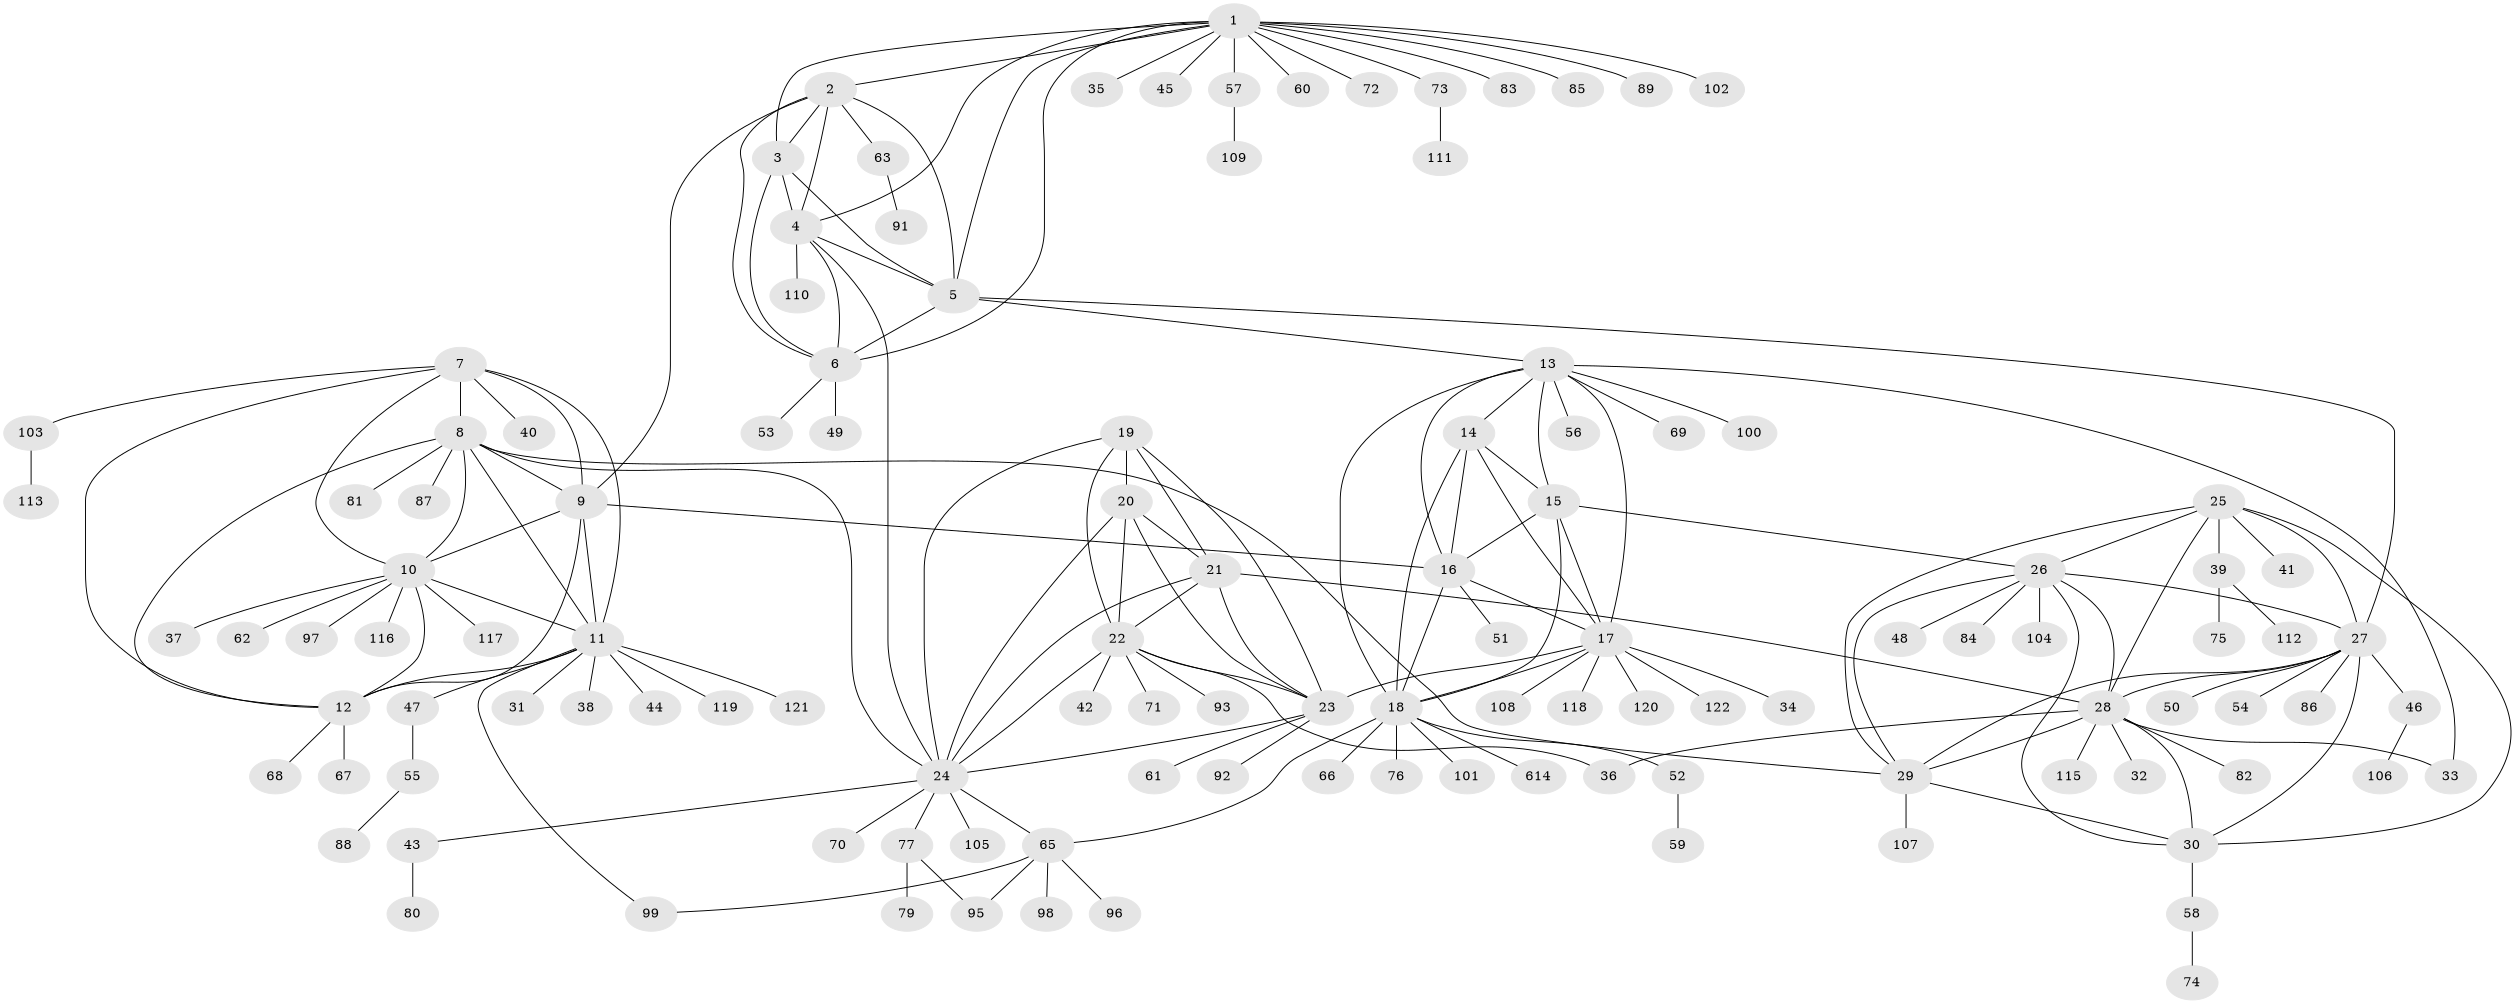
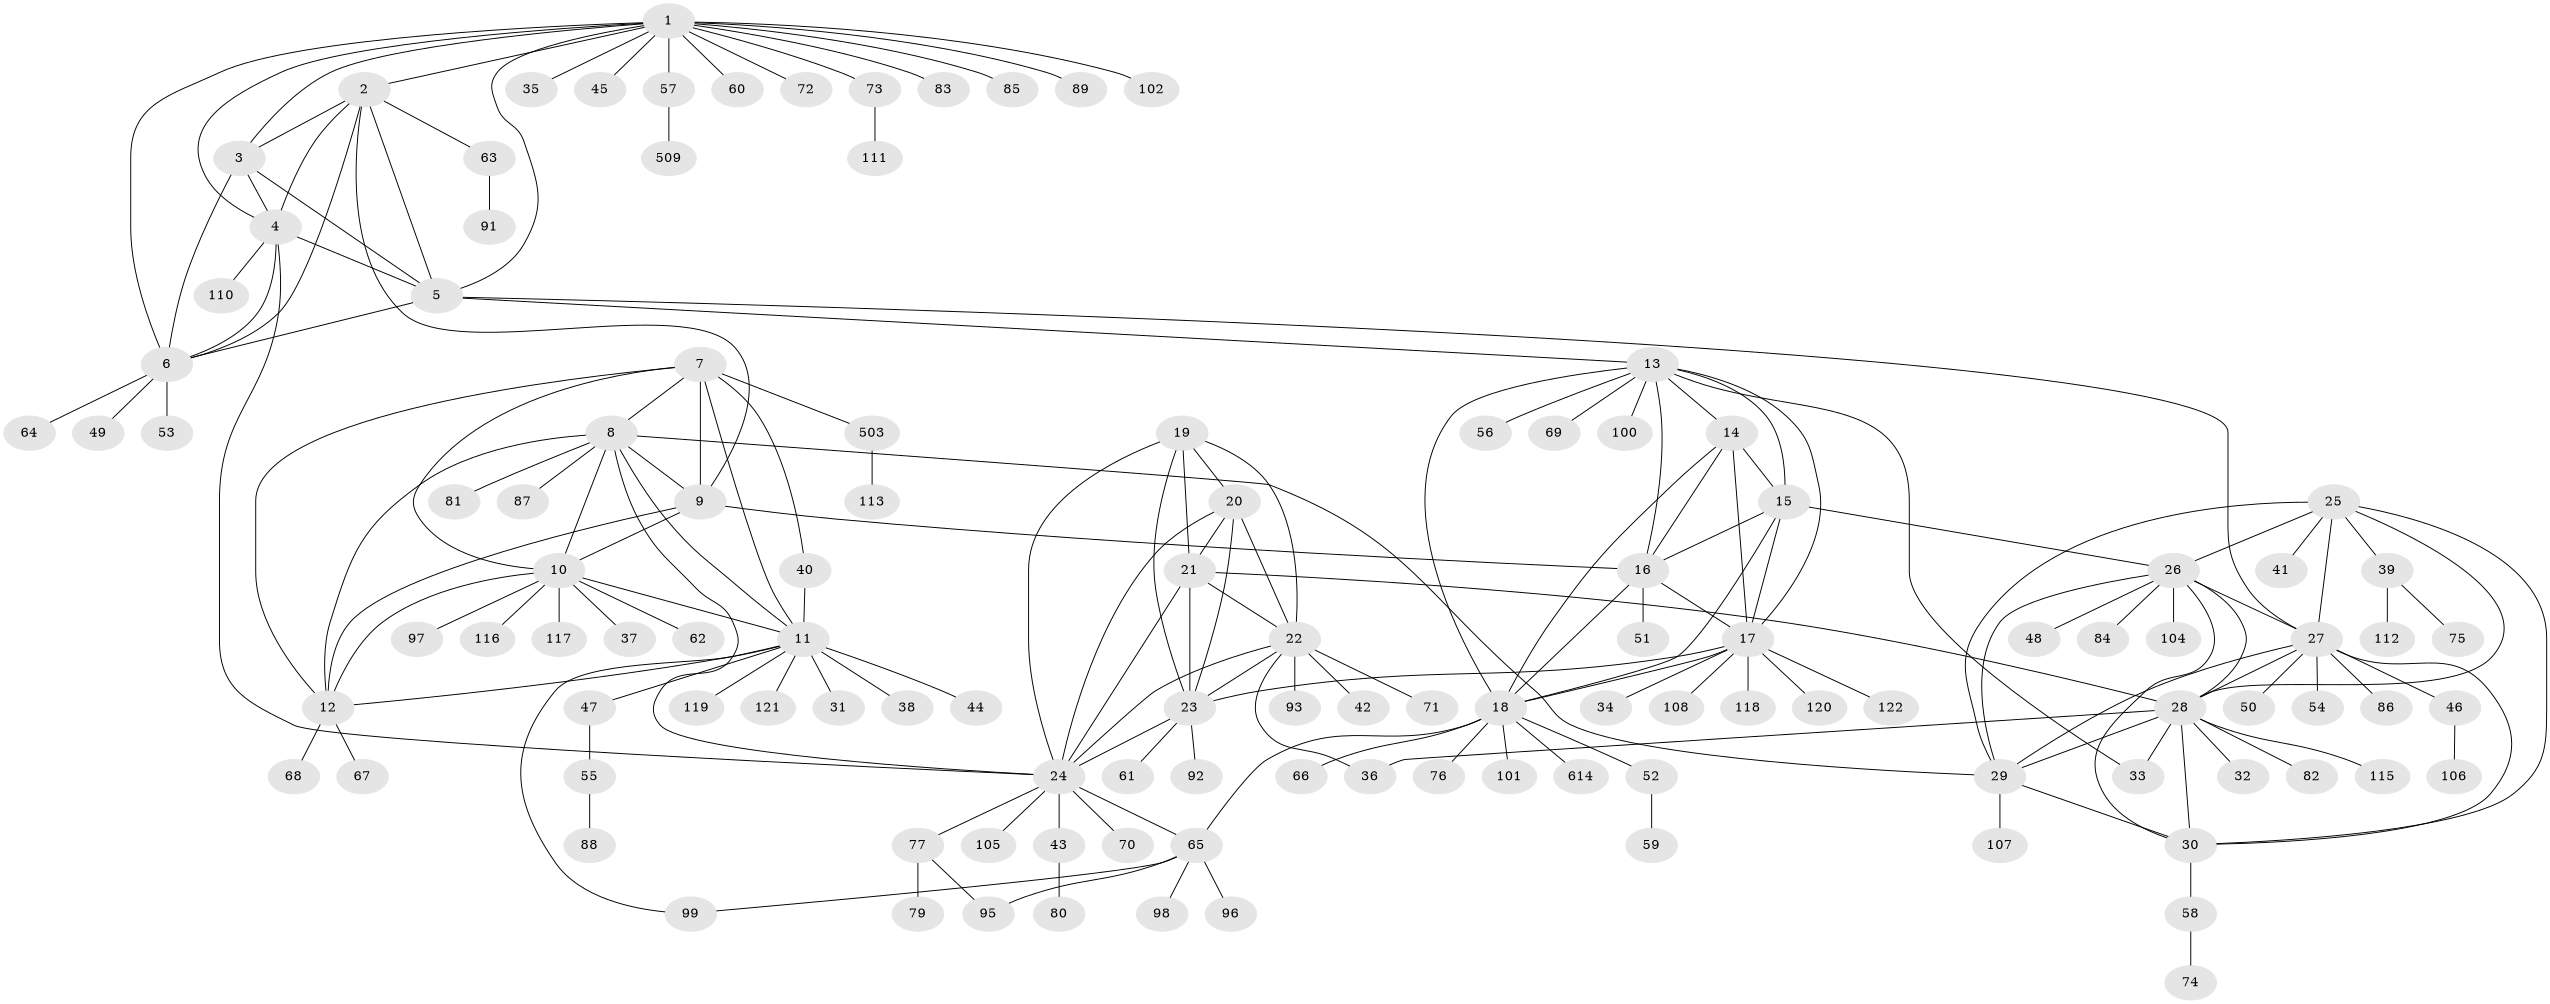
node "109": label "109" -> "509"
node "64": added
node "103": label "103" -> "503"
edge "9" -- "11": now "40" -- "11"
